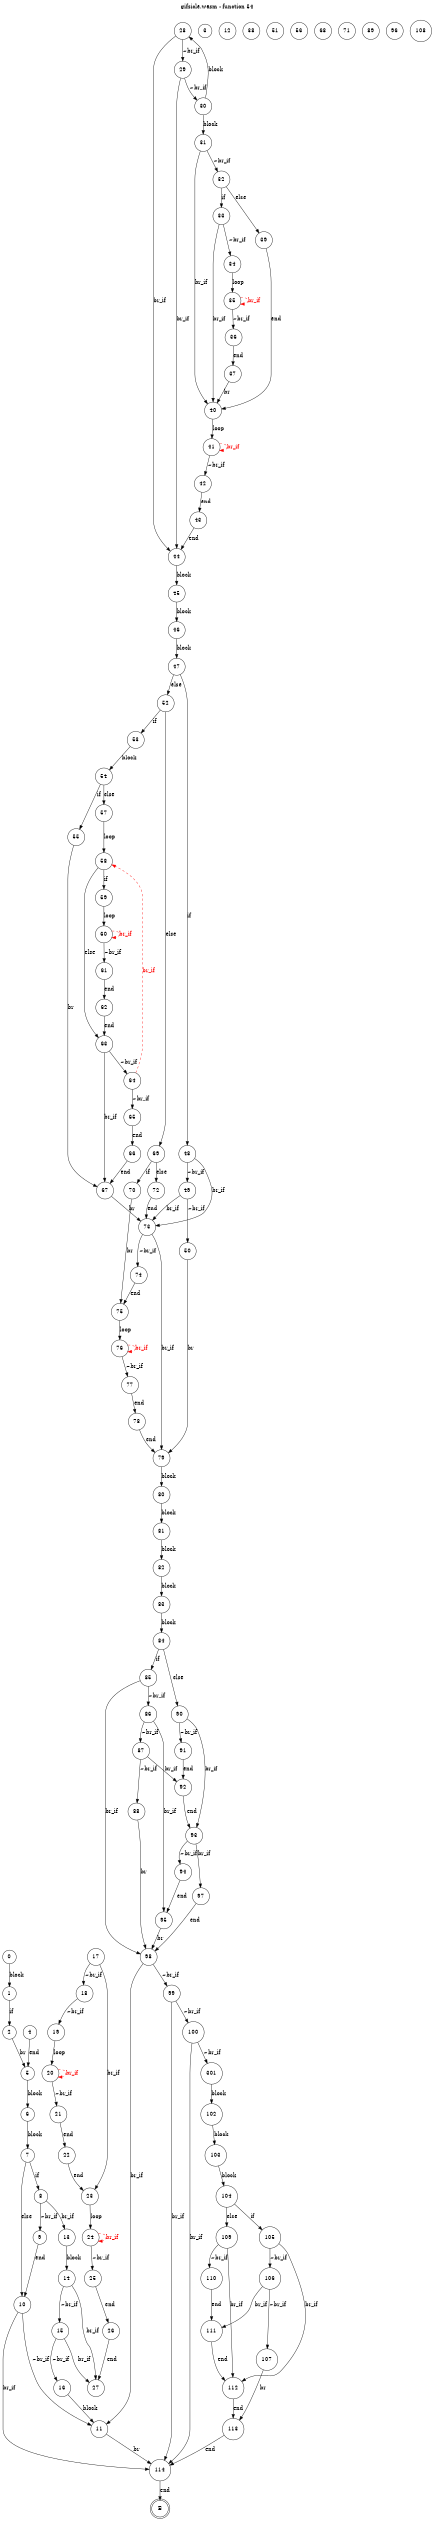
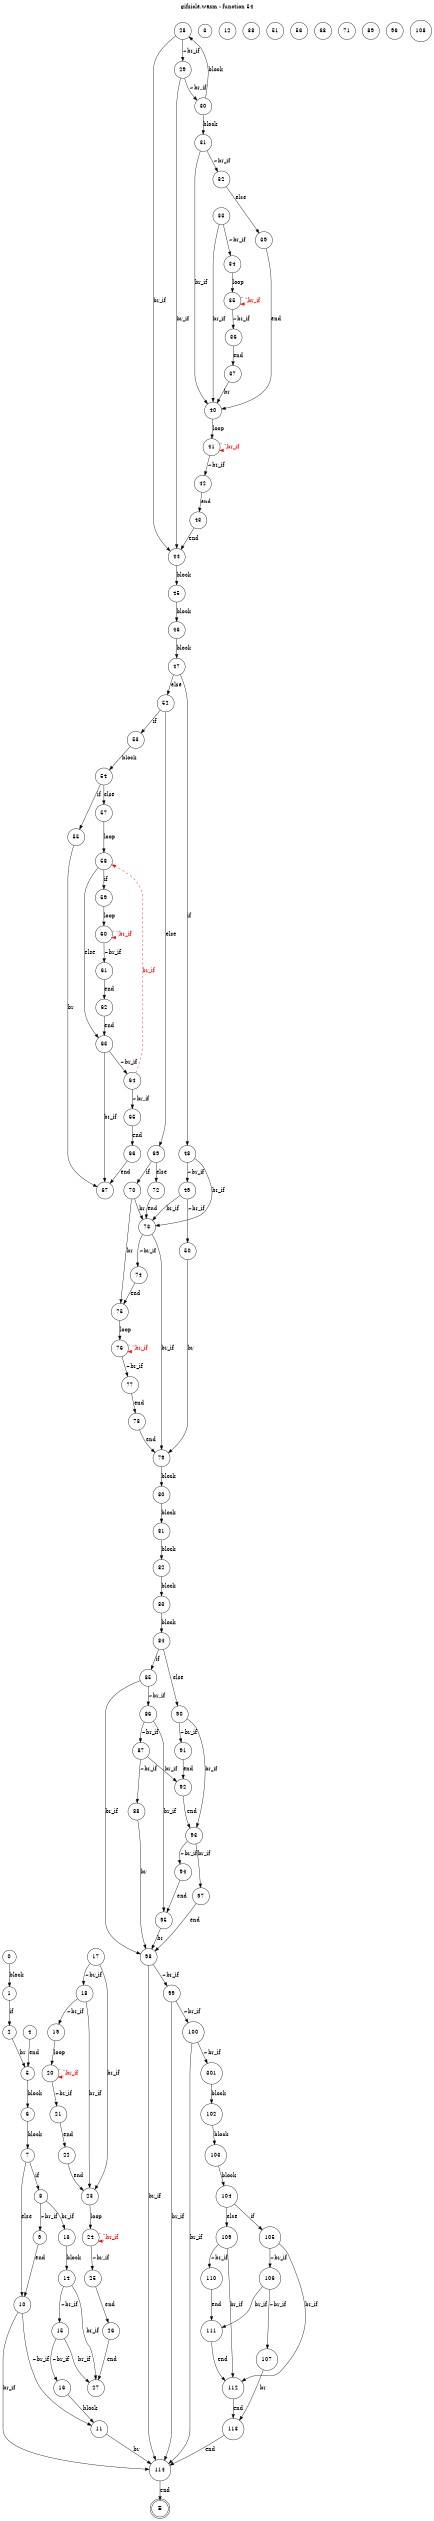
edge "32" -> "33": removed, label "if"
edge "67" -> "73": now "70" -> "73"
edge "18" -> "23": added, label "br_if"
edge "98" -> "11": now "98" -> "114"
